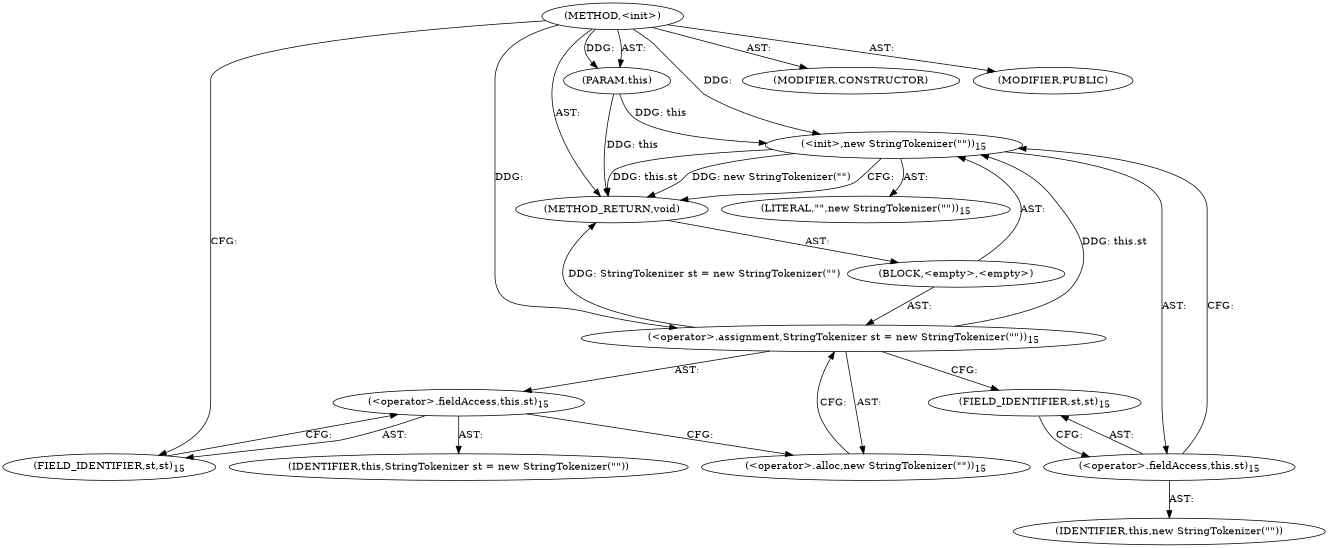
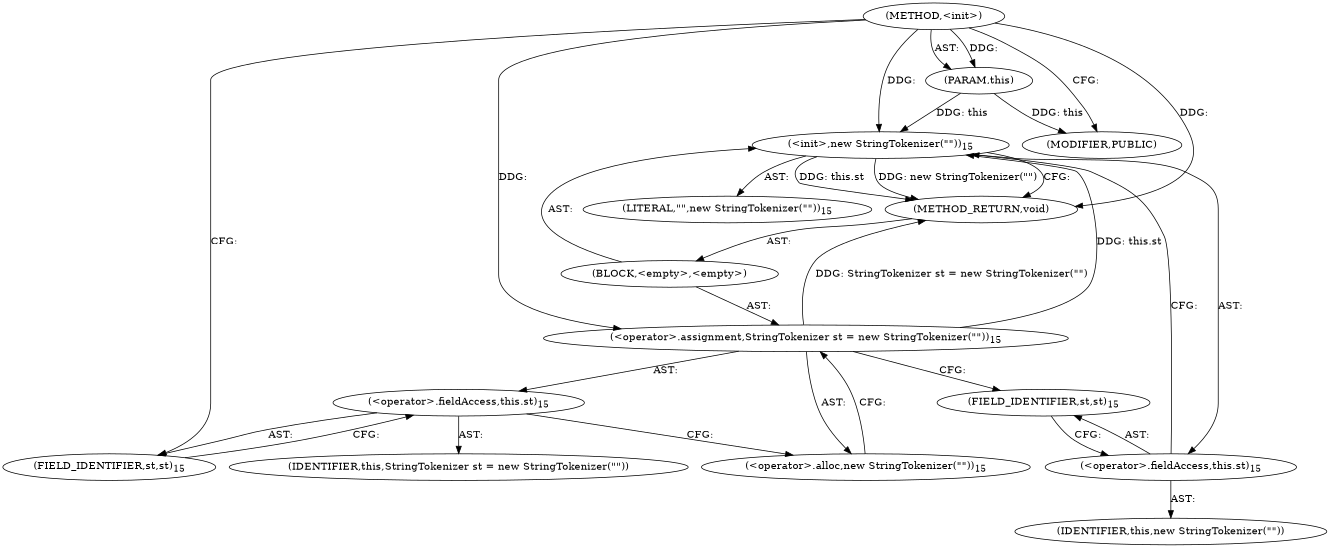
edge "(METHOD,<init>)" -> "(MODIFIER,PUBLIC)": label "AST: " -> "CFG: "
node "(MODIFIER,CONSTRUCTOR)": removed
edge "(METHOD,<init>)" -> "(METHOD_RETURN,void)": label "AST: " -> "DDG: "
edge "(PARAM,this)" -> "(METHOD_RETURN,void)": now "(PARAM,this)" -> "(MODIFIER,PUBLIC)"
